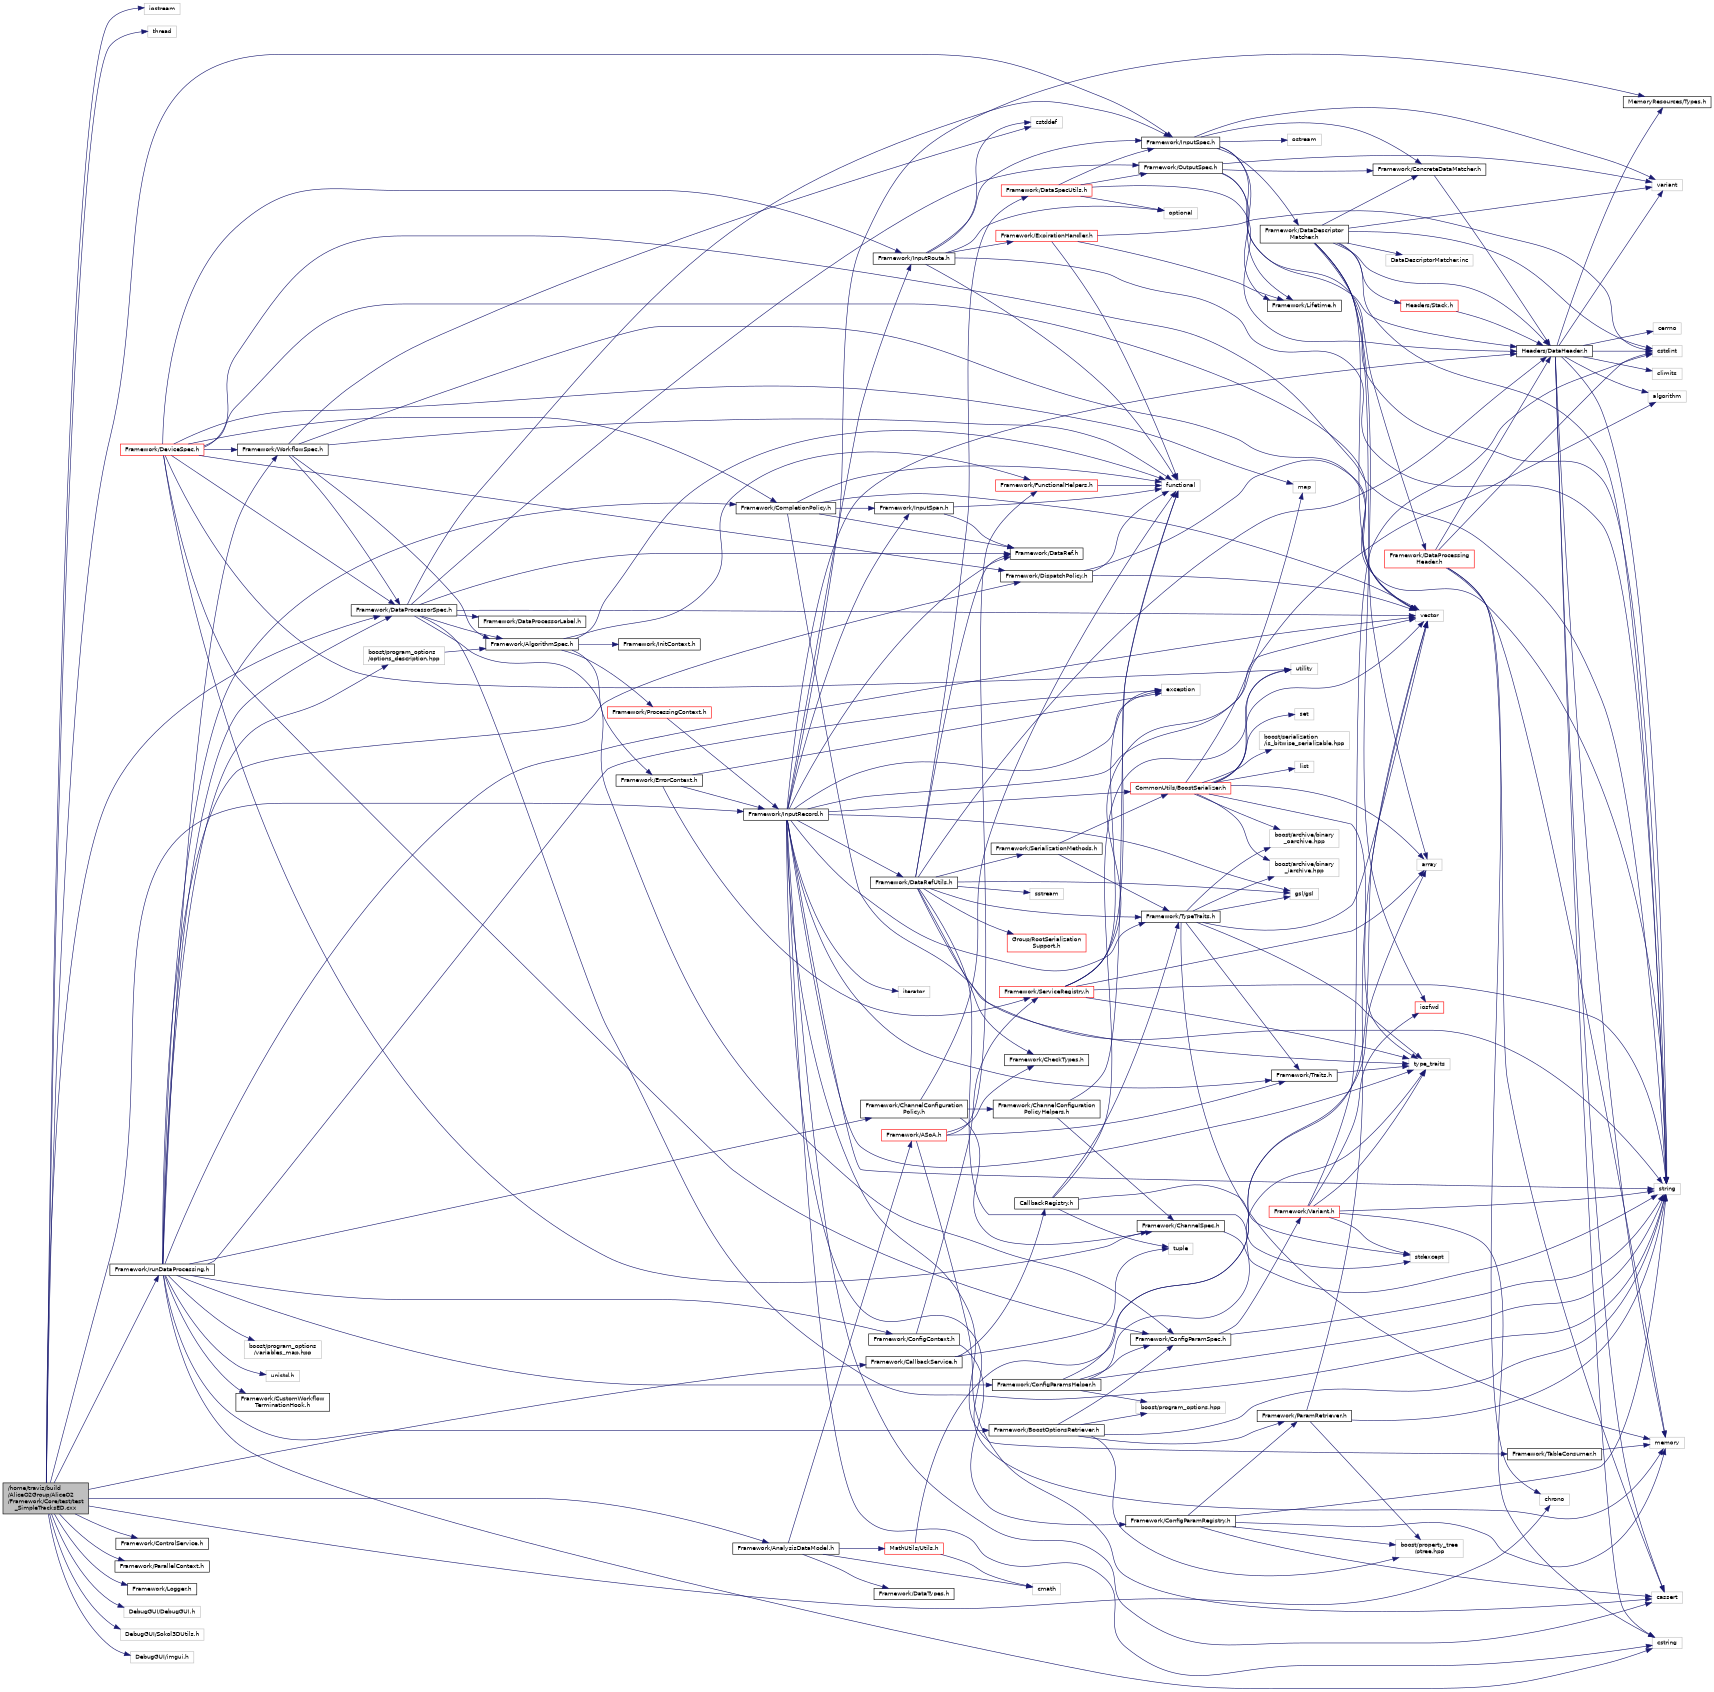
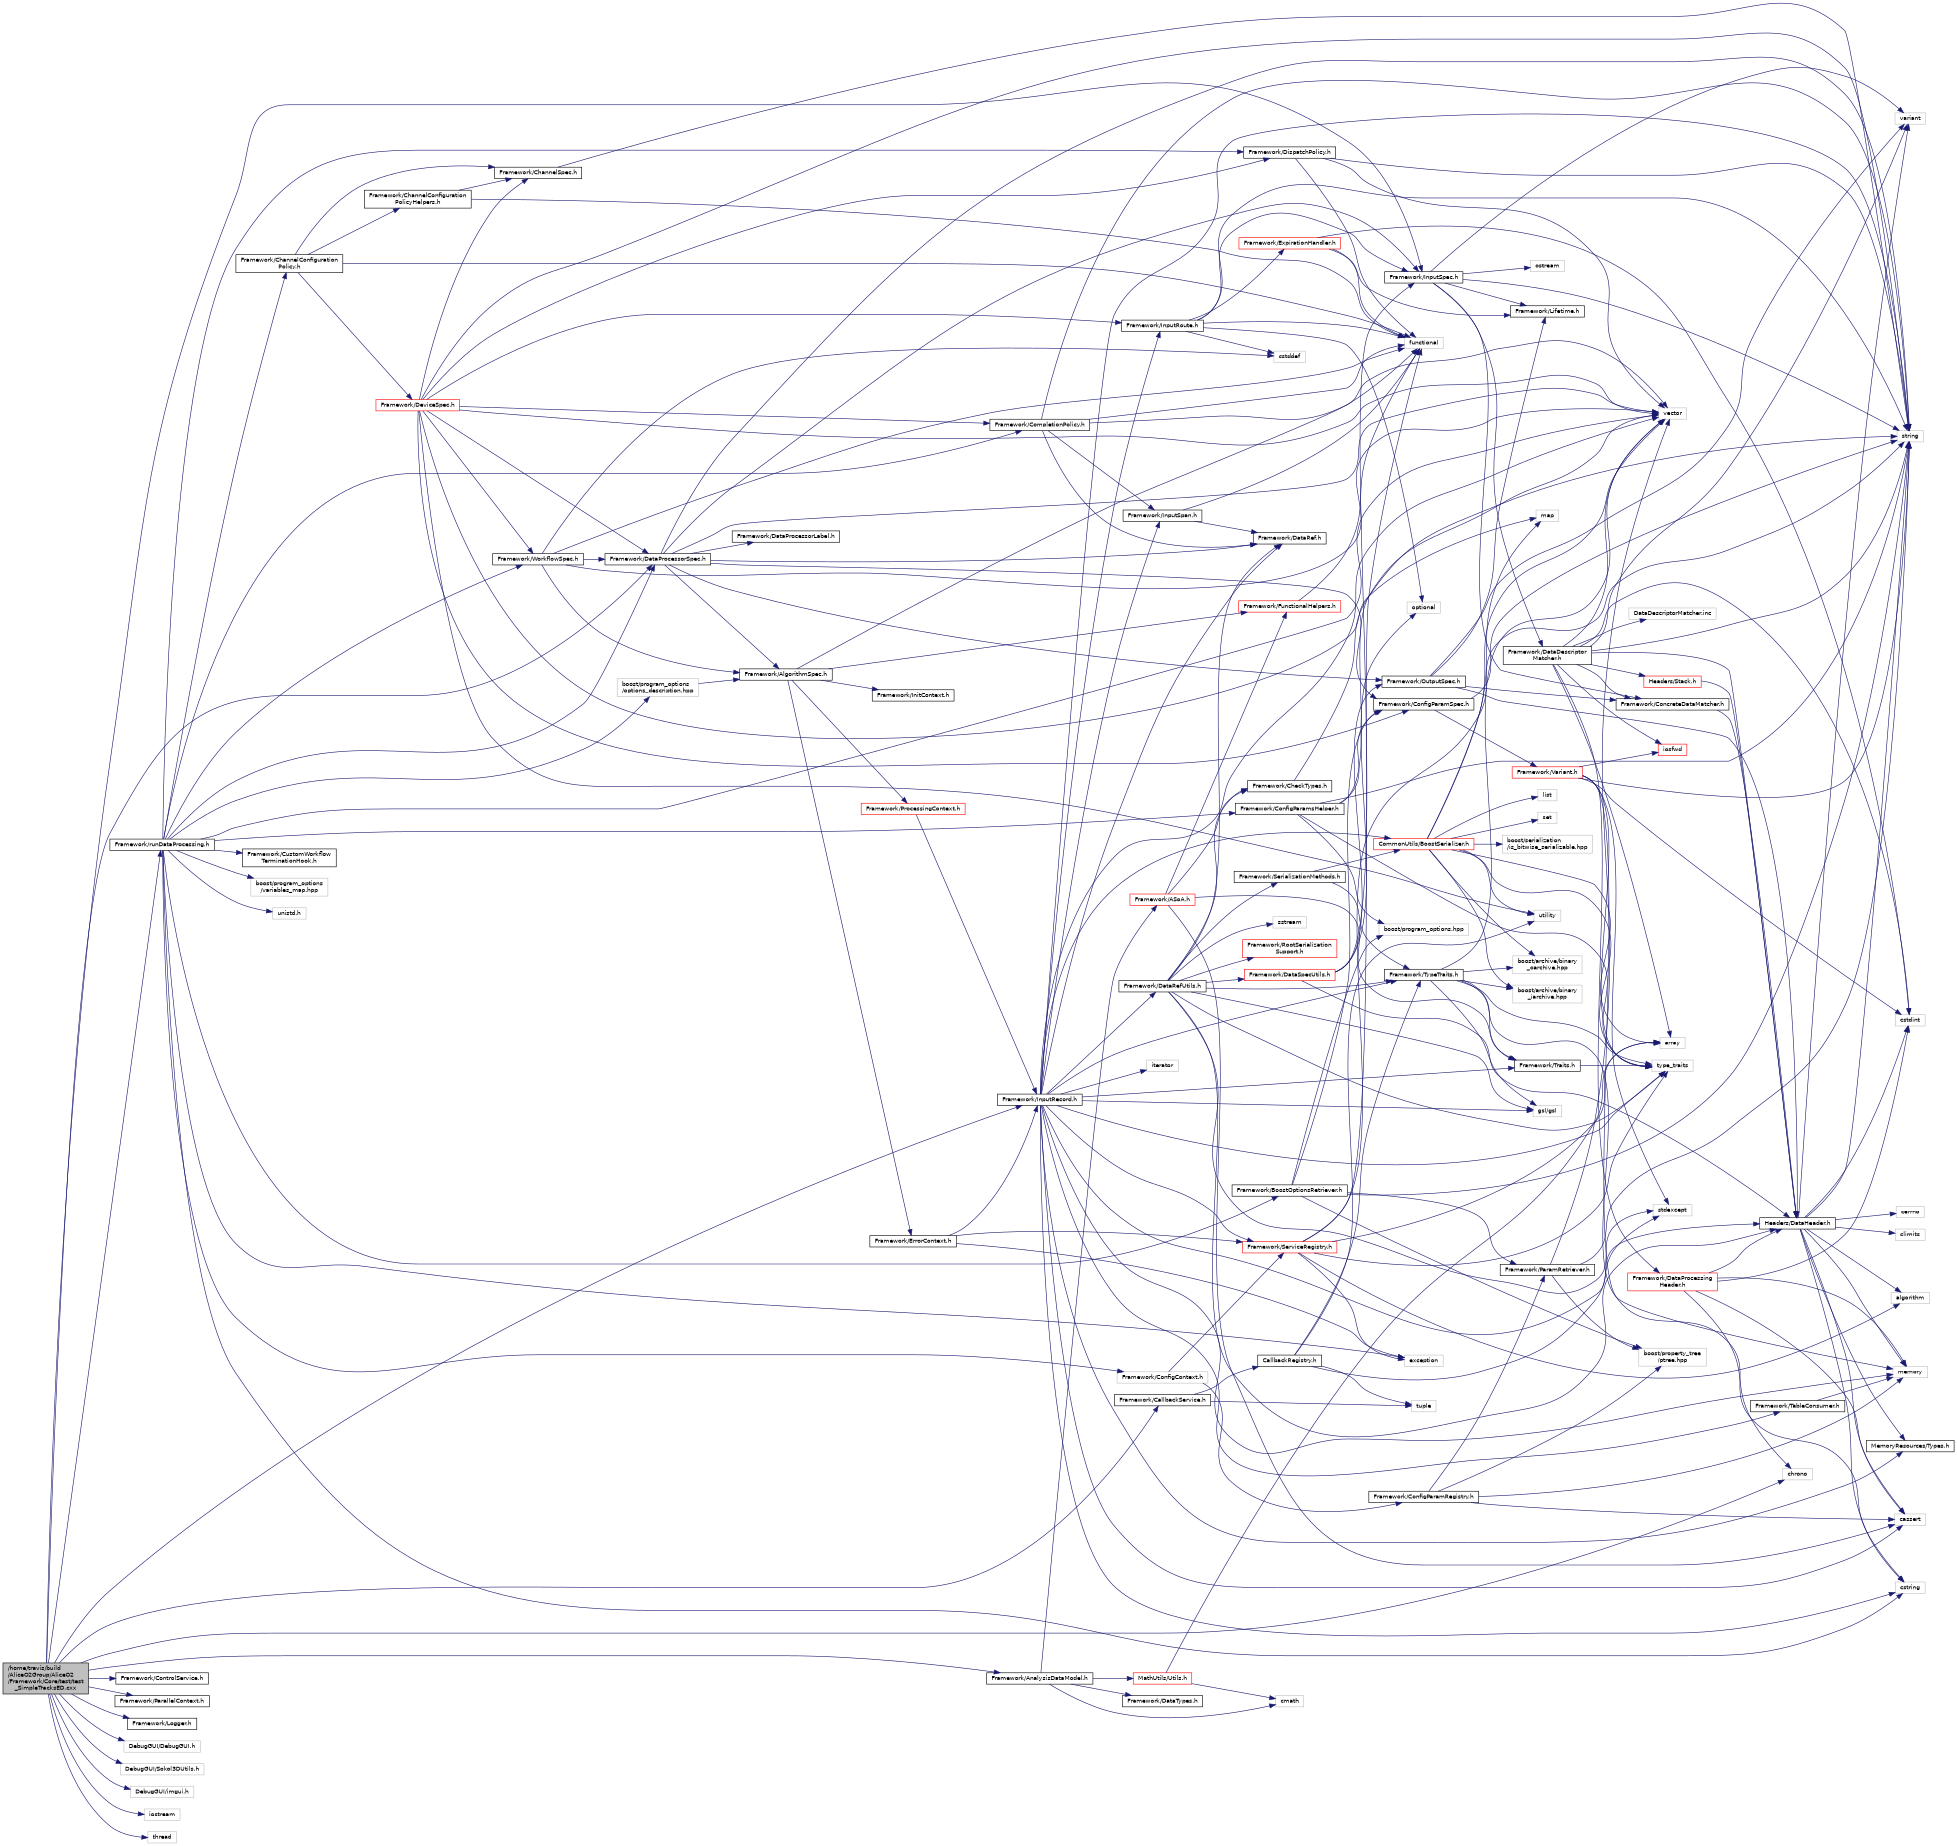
edge "Framework/ChannelConfiguration Policy.h" -> "Framework/DeviceSpec.h": added
edge "Framework/InputRecord.h" -> "exception": now "Framework/InputRecord.h" -> "Framework/ServiceRegistry.h"
node "Group/RootSerialization Support.h": label "Group/RootSerialization Support.h" -> "Framework/RootSerialization Support.h"
node "Framework/ConfigContext.h": color black -> grey75
edge "Framework/ConfigParamRegistry.h" -> "string": now "Framework/CheckTypes.h" -> "string"
